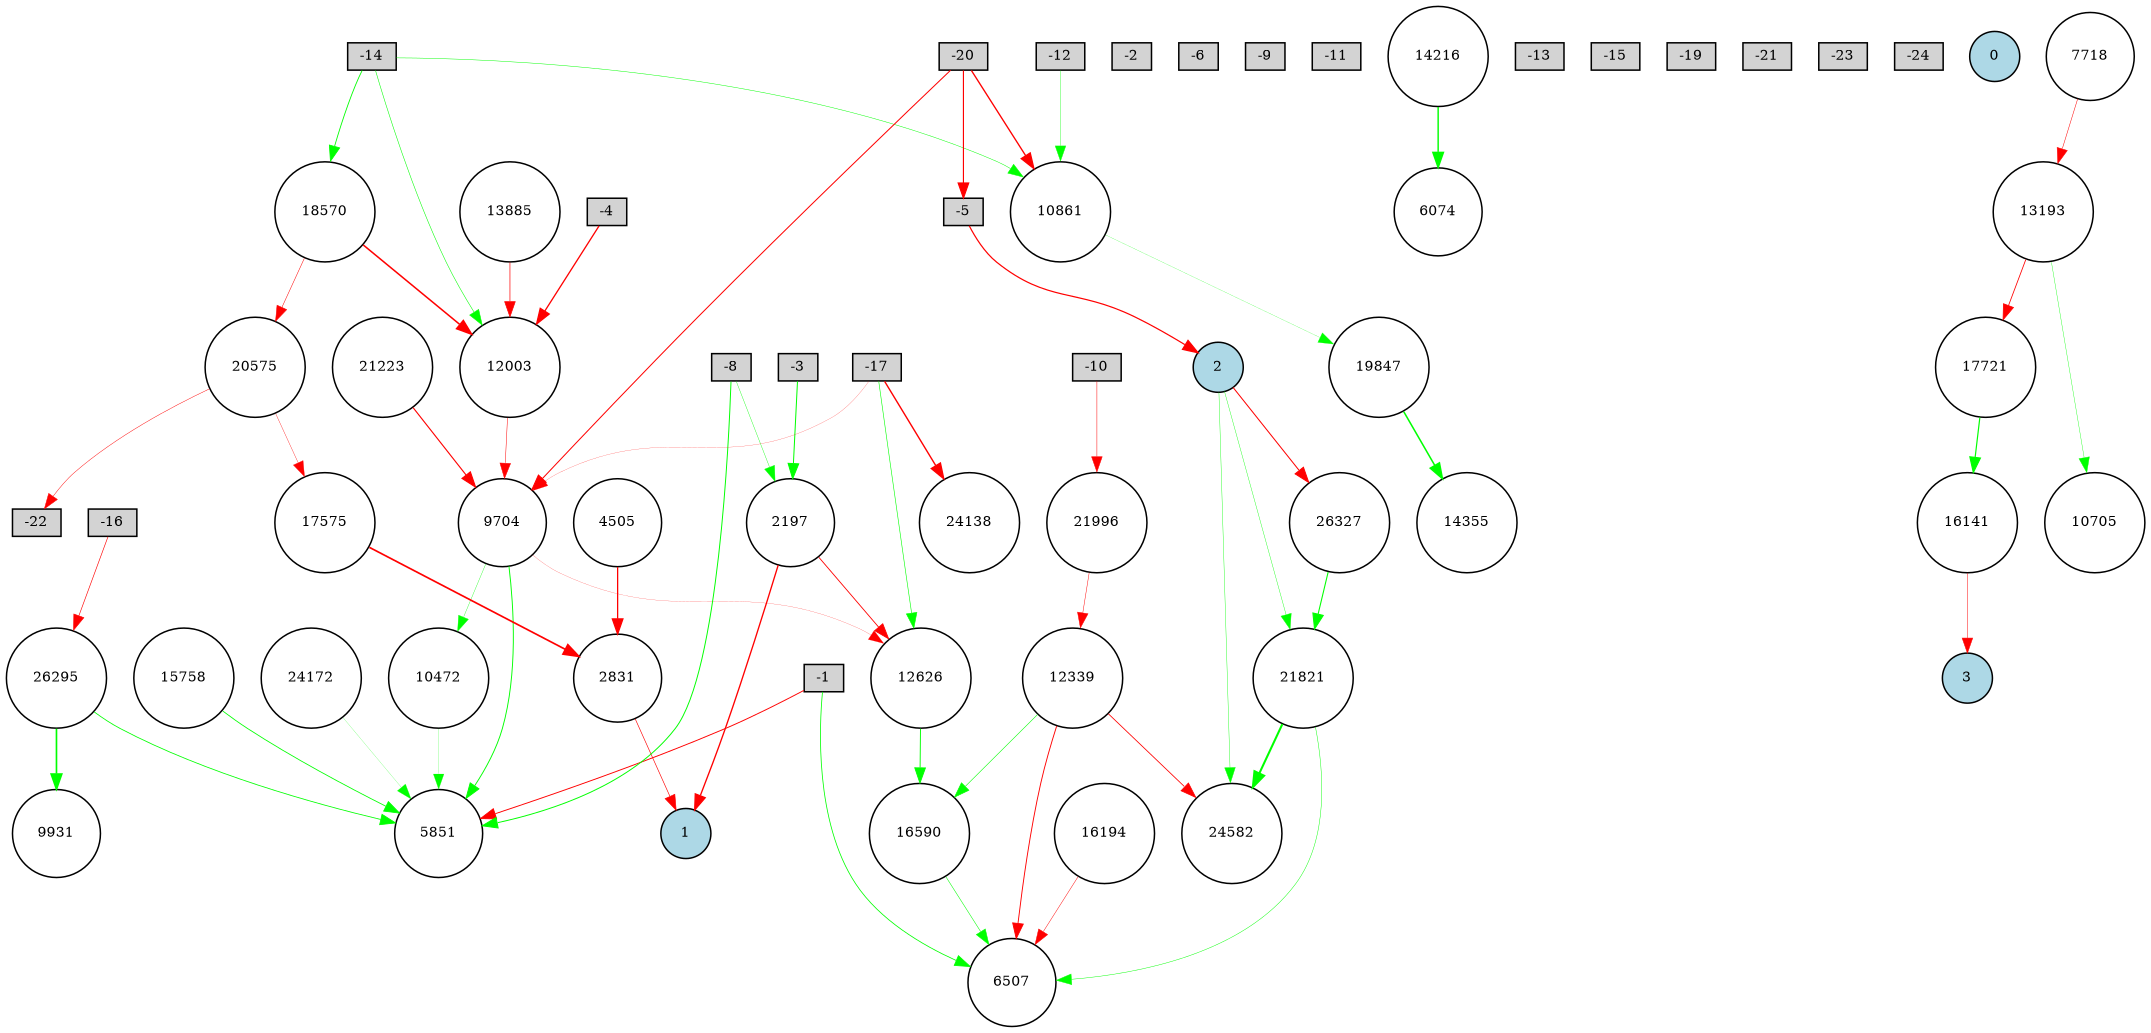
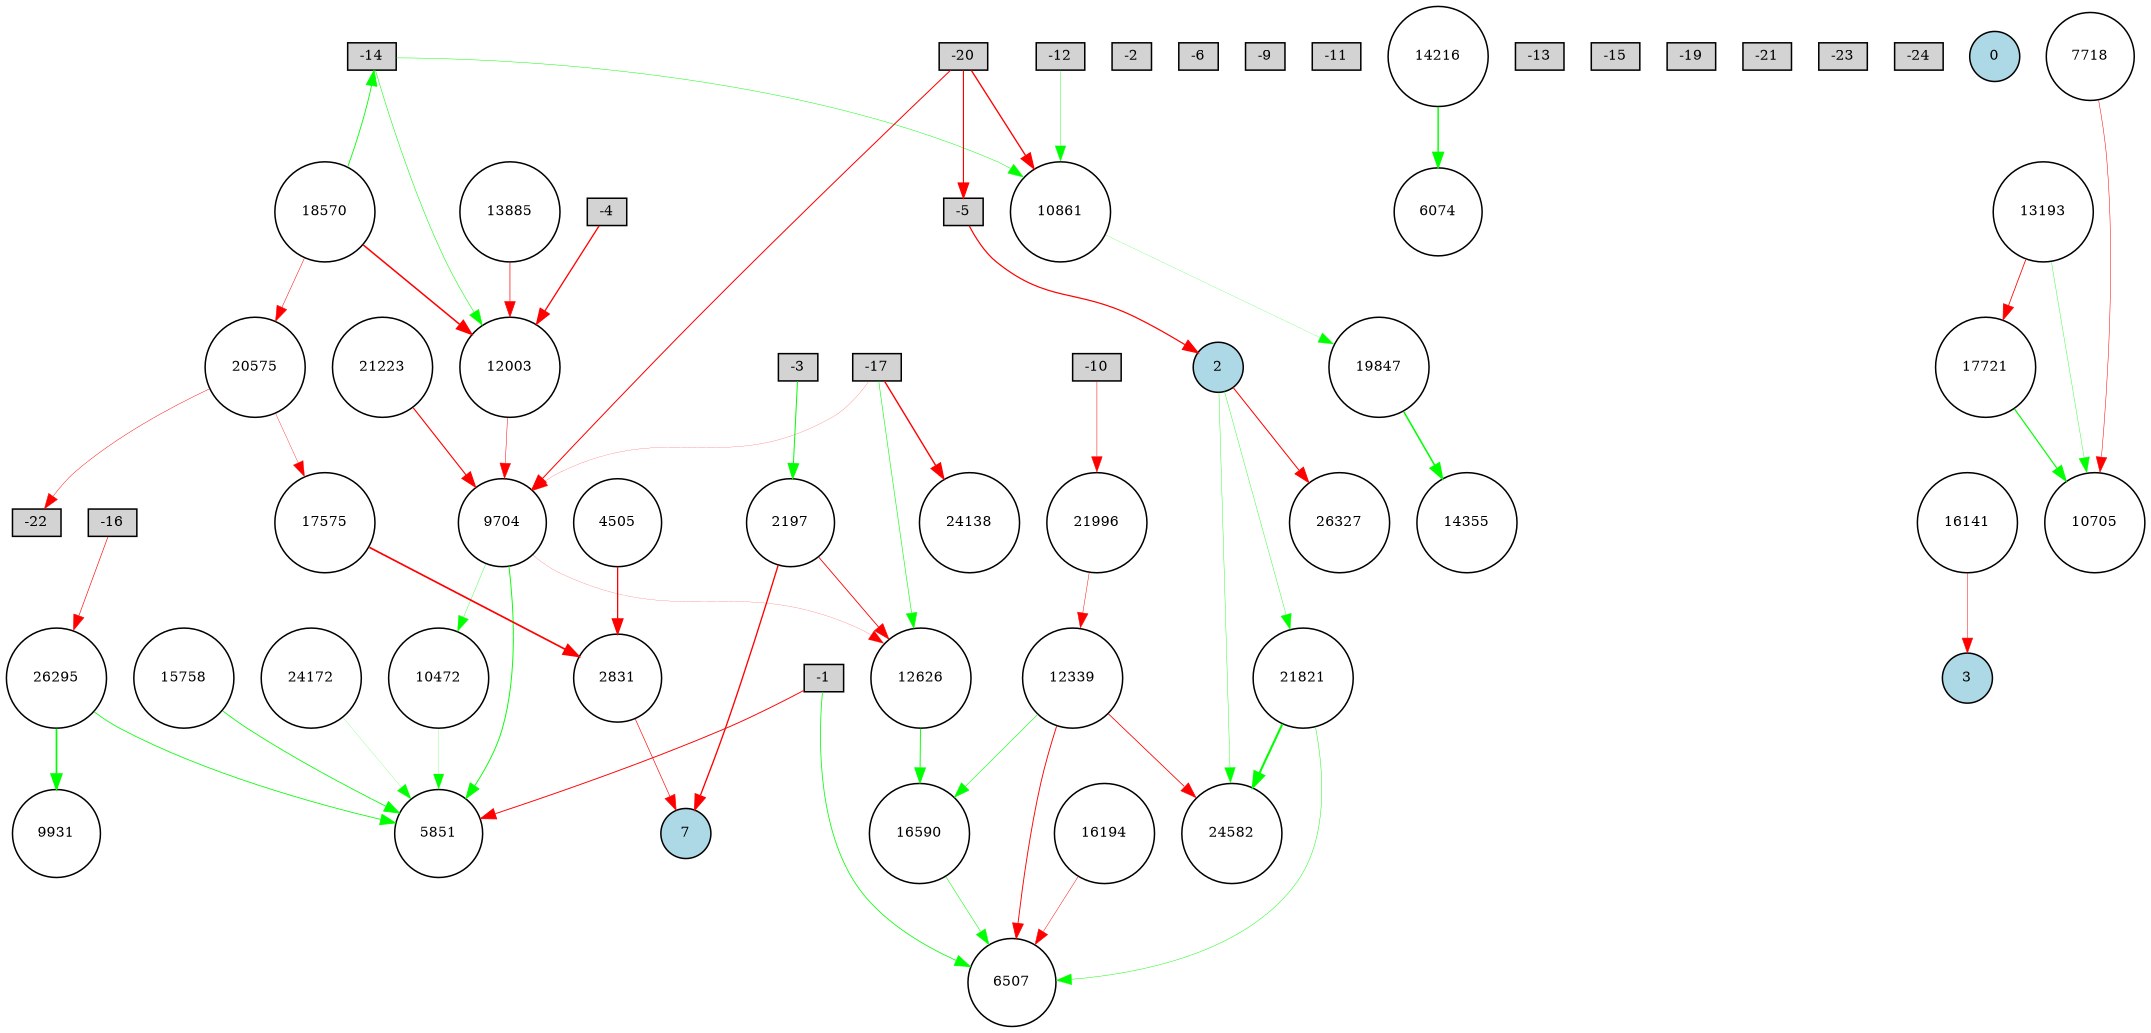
edge "-14" -> "18570": reversed
edge "7718" -> "13193": now "7718" -> "10705"
node "-8": removed
edge "17721" -> "16141": now "17721" -> "10705"
edge "26327" -> "21821": removed
node "1": label "1" -> "7"
